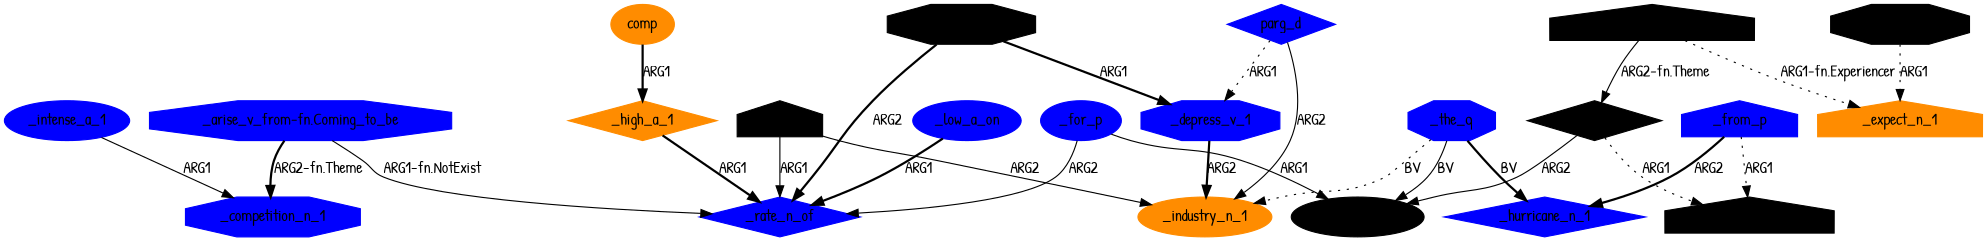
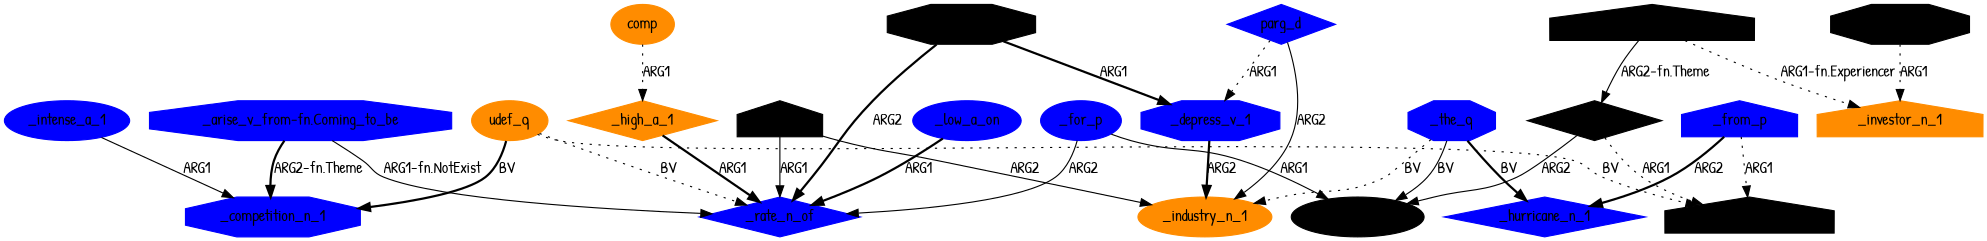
edge "comp" -> "_high_a_1": style bold -> dotted
node "udef_q": added
node "_expect_n_1": label "_expect_n_1" -> "_investor_n_1"
